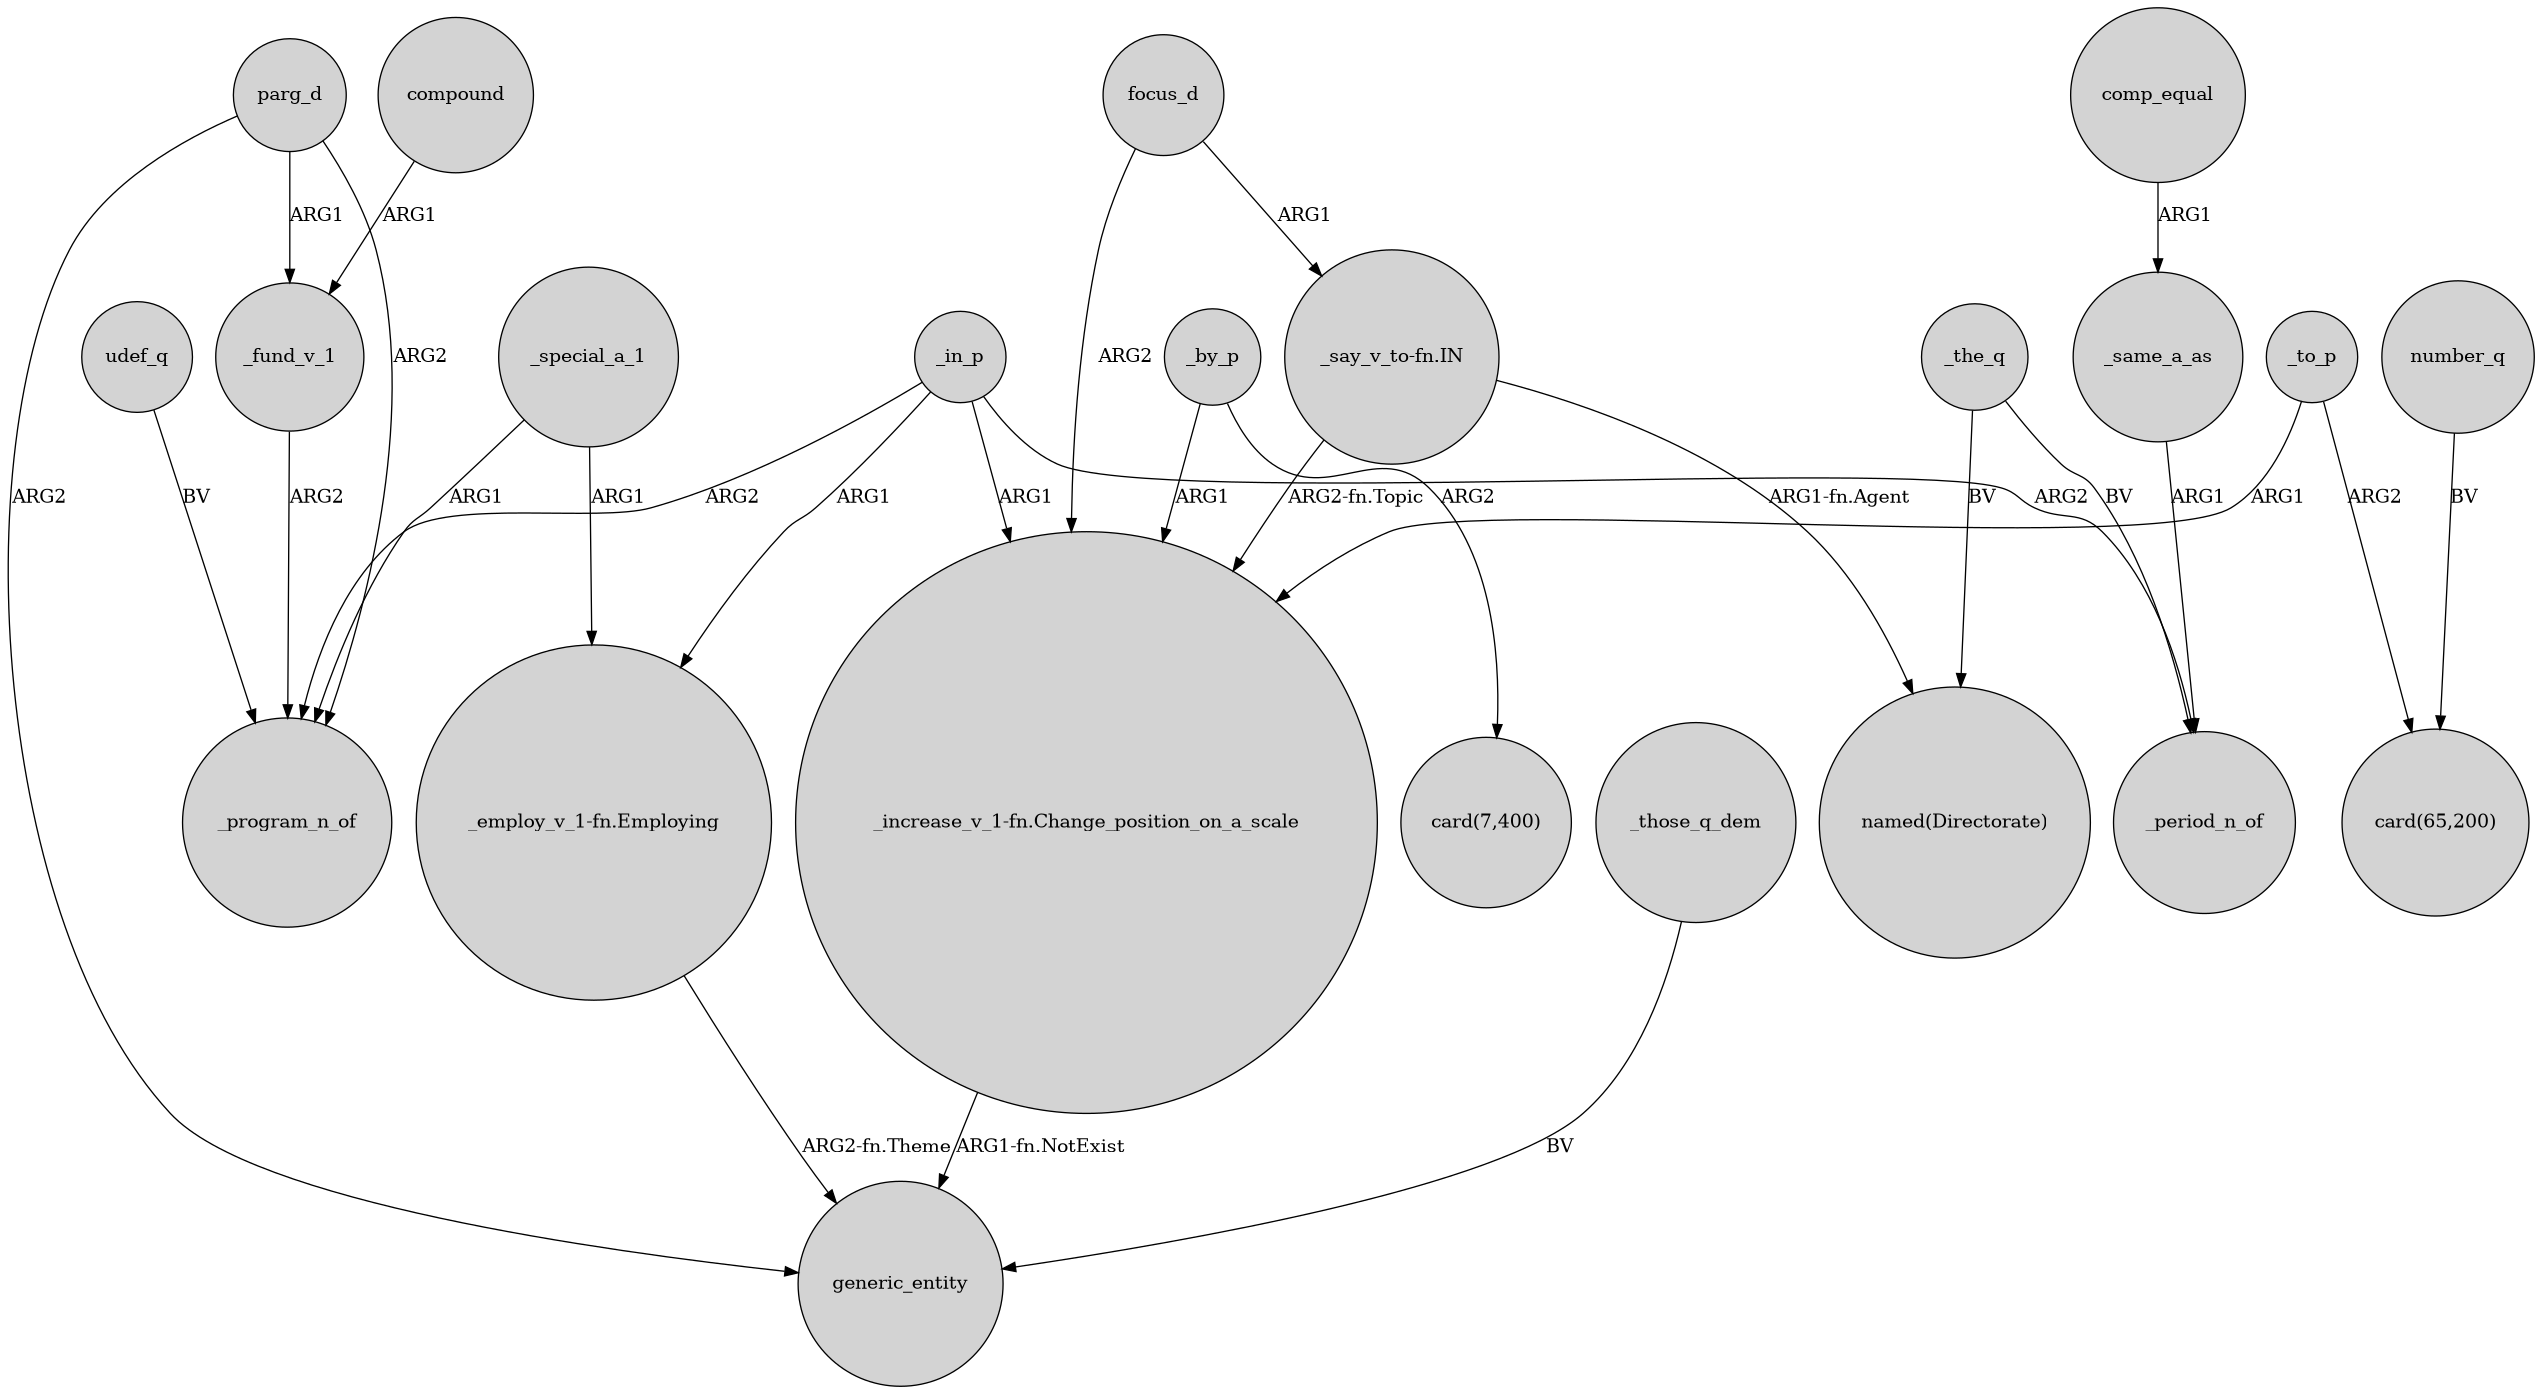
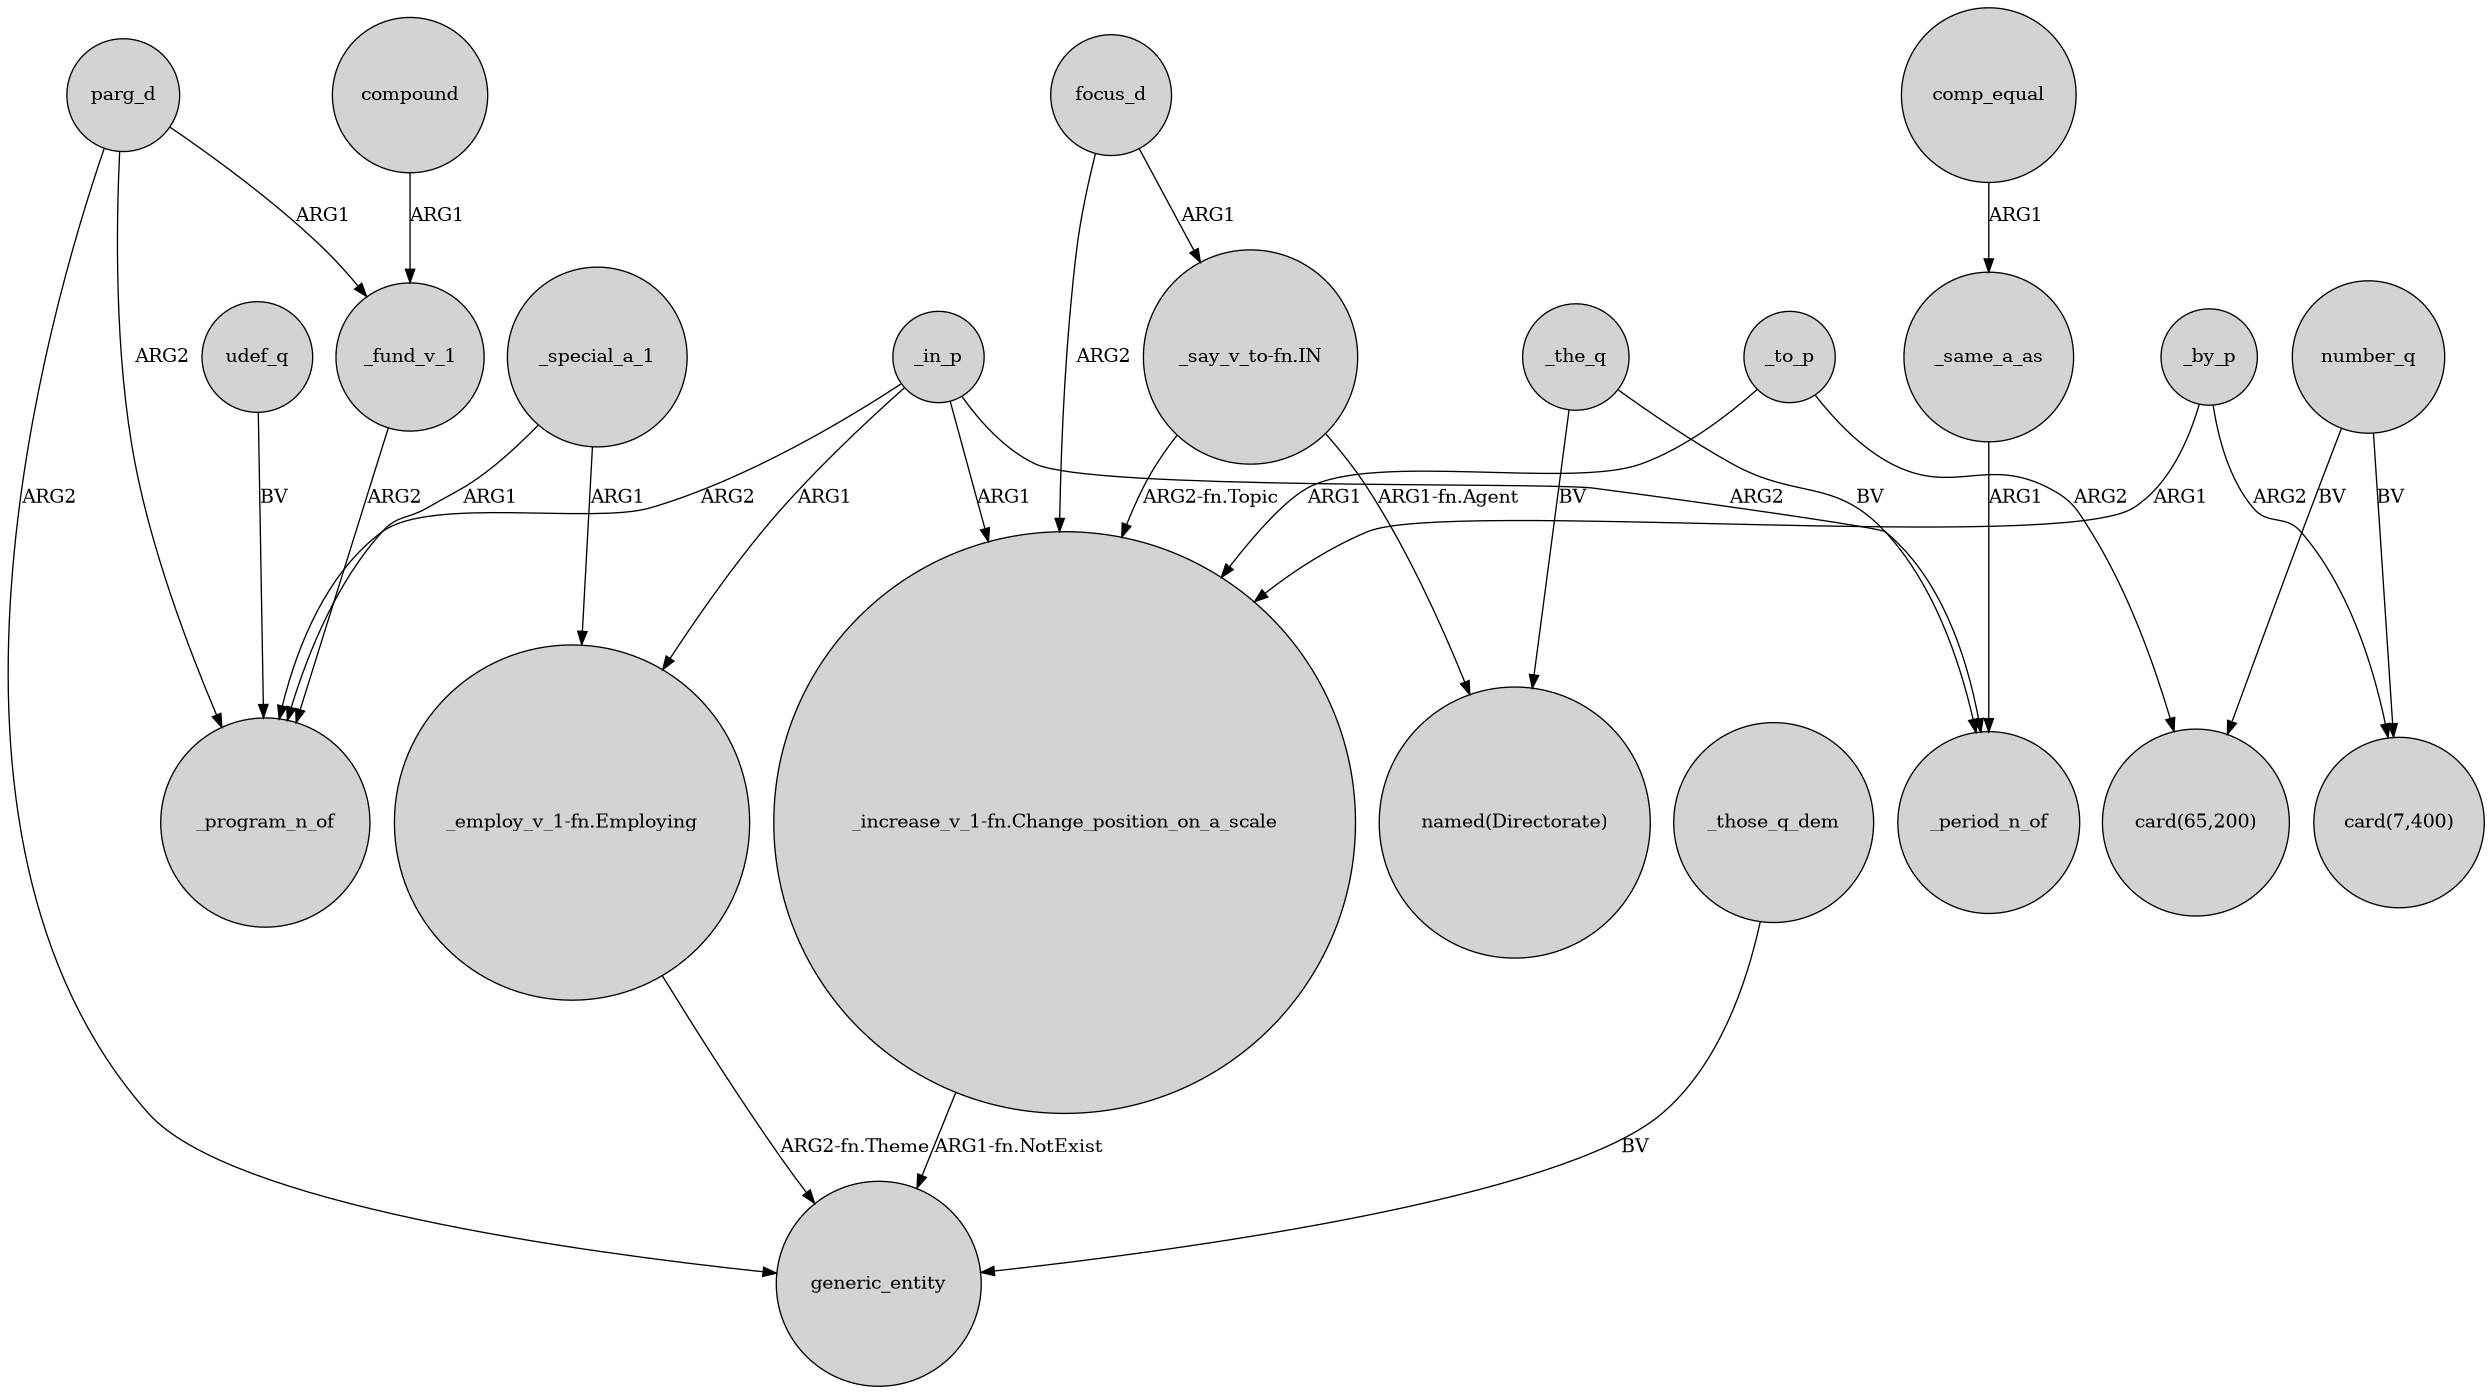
edge "number_q" -> "card(7,400)": added, label "BV"
